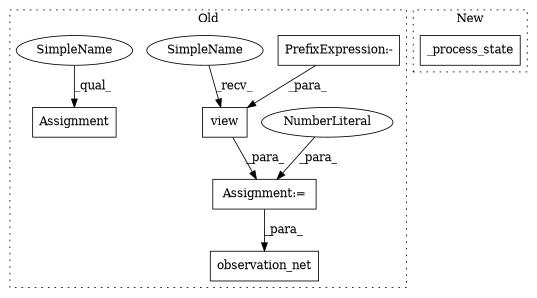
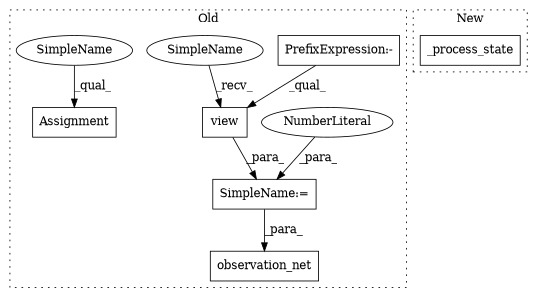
edge "PrefixExpression:-" -> "view": label "_para_" -> "_qual_"
node "Assignment:=": label "Assignment:=" -> "SimpleName:="
